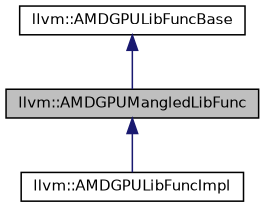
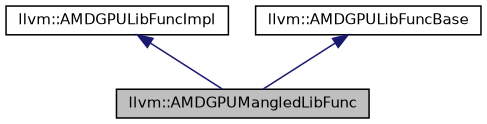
edge "llvm::AMDGPULibFuncImpl" -> "llvm::AMDGPUMangledLibFunc": reversed
